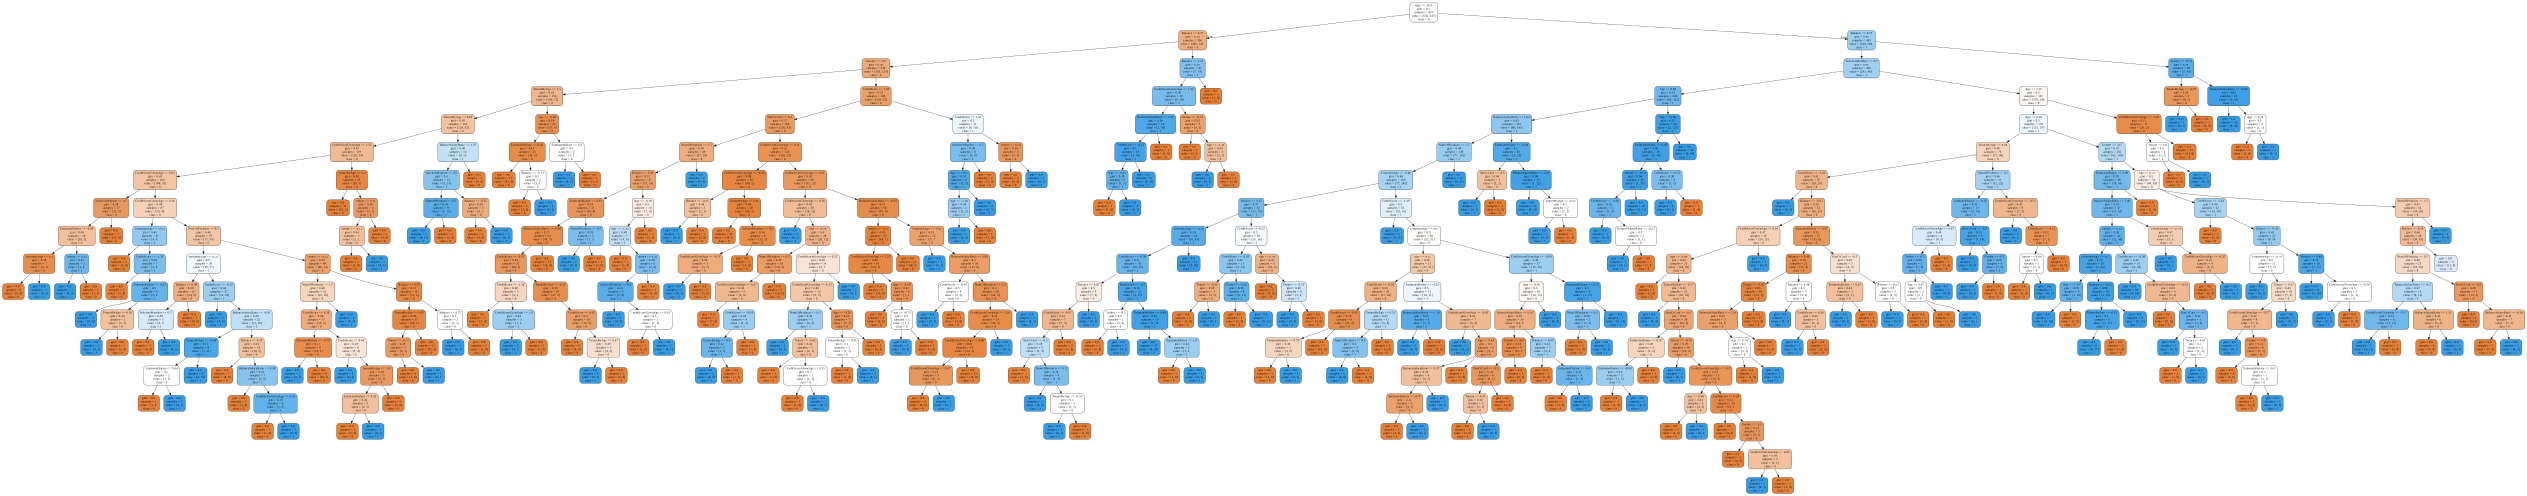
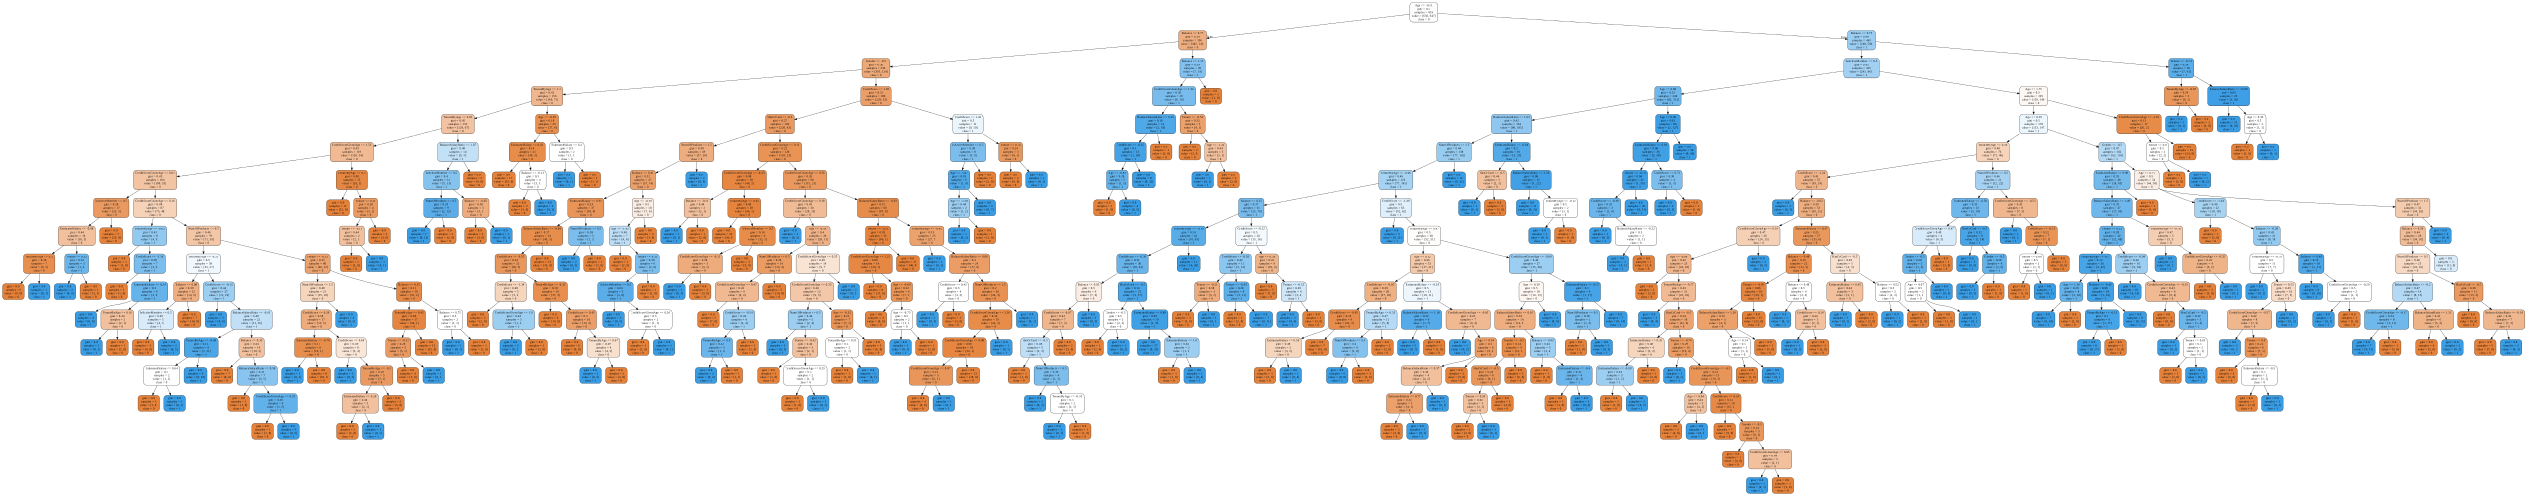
node "gini = 0.0 samples = 6 value = [14, 0] class = 0": added
